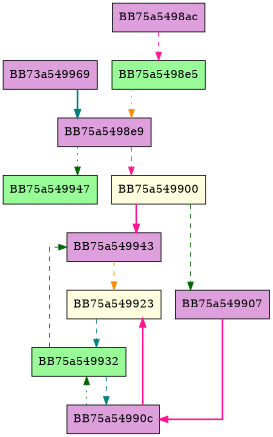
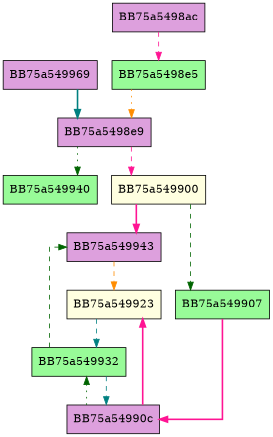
node "BB73a549969": label "BB73a549969" -> "BB75a549969"
node "BB75a549947": label "BB75a549947" -> "BB75a549940"
node "BB75a549907": fillcolor plum -> palegreen
